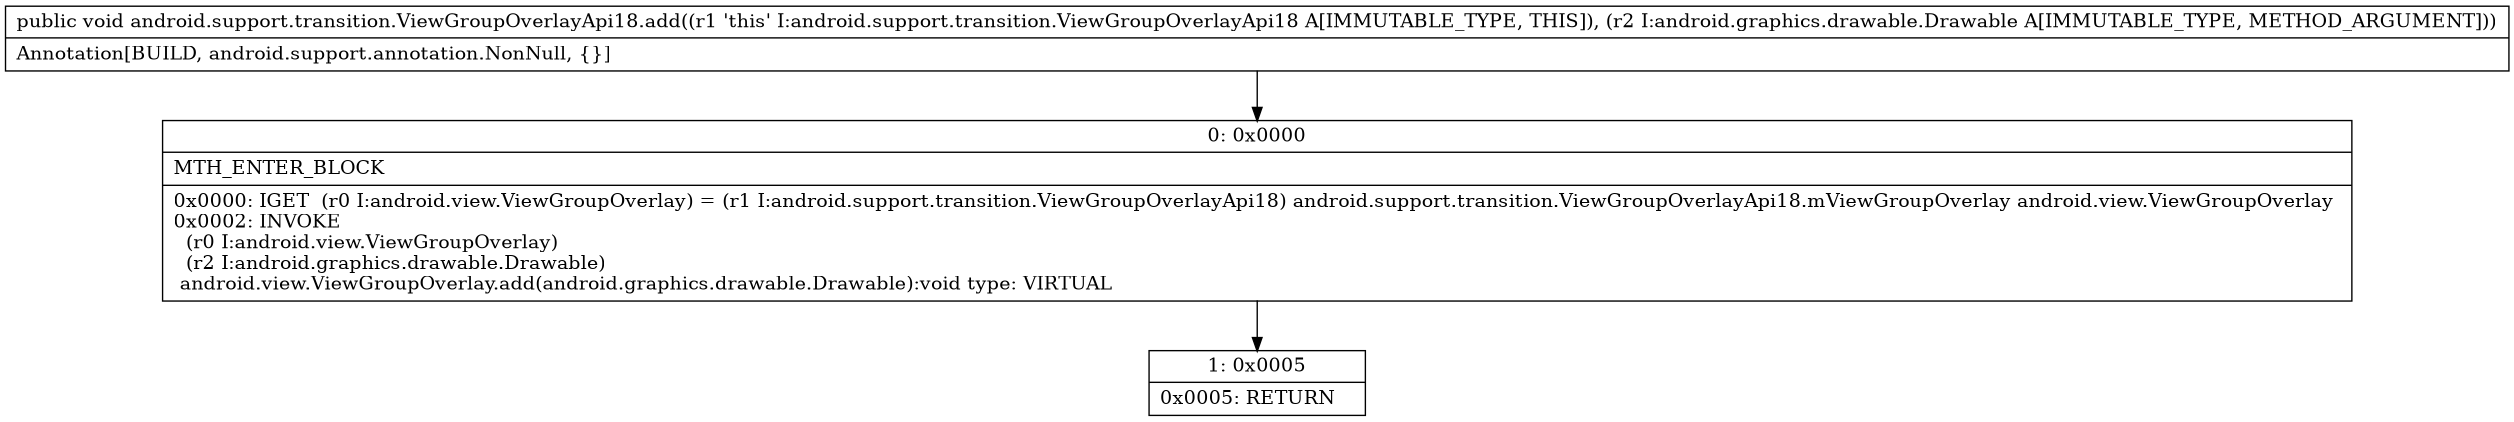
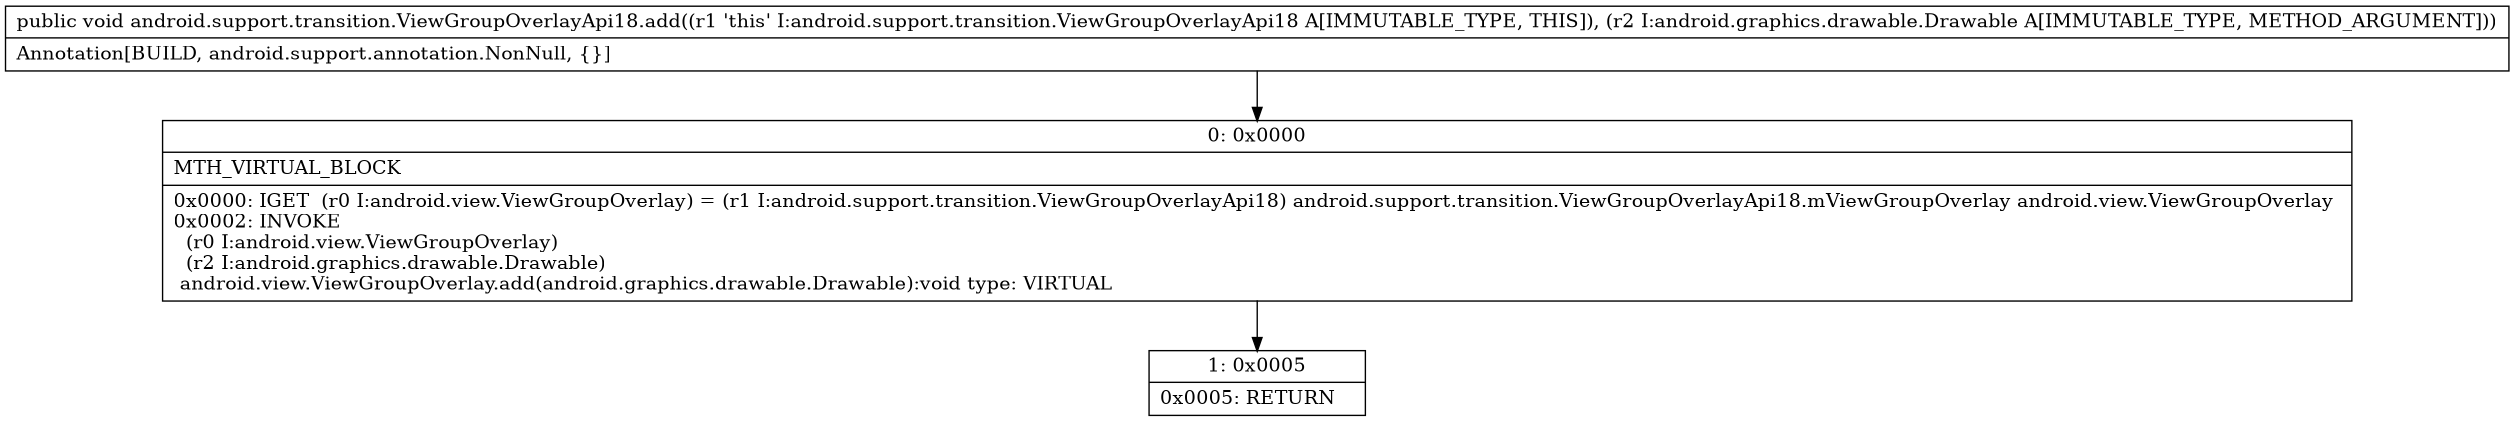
node "0: 0x0000": text "MTH_ENTER_BLOCK" -> "MTH_VIRTUAL_BLOCK"
